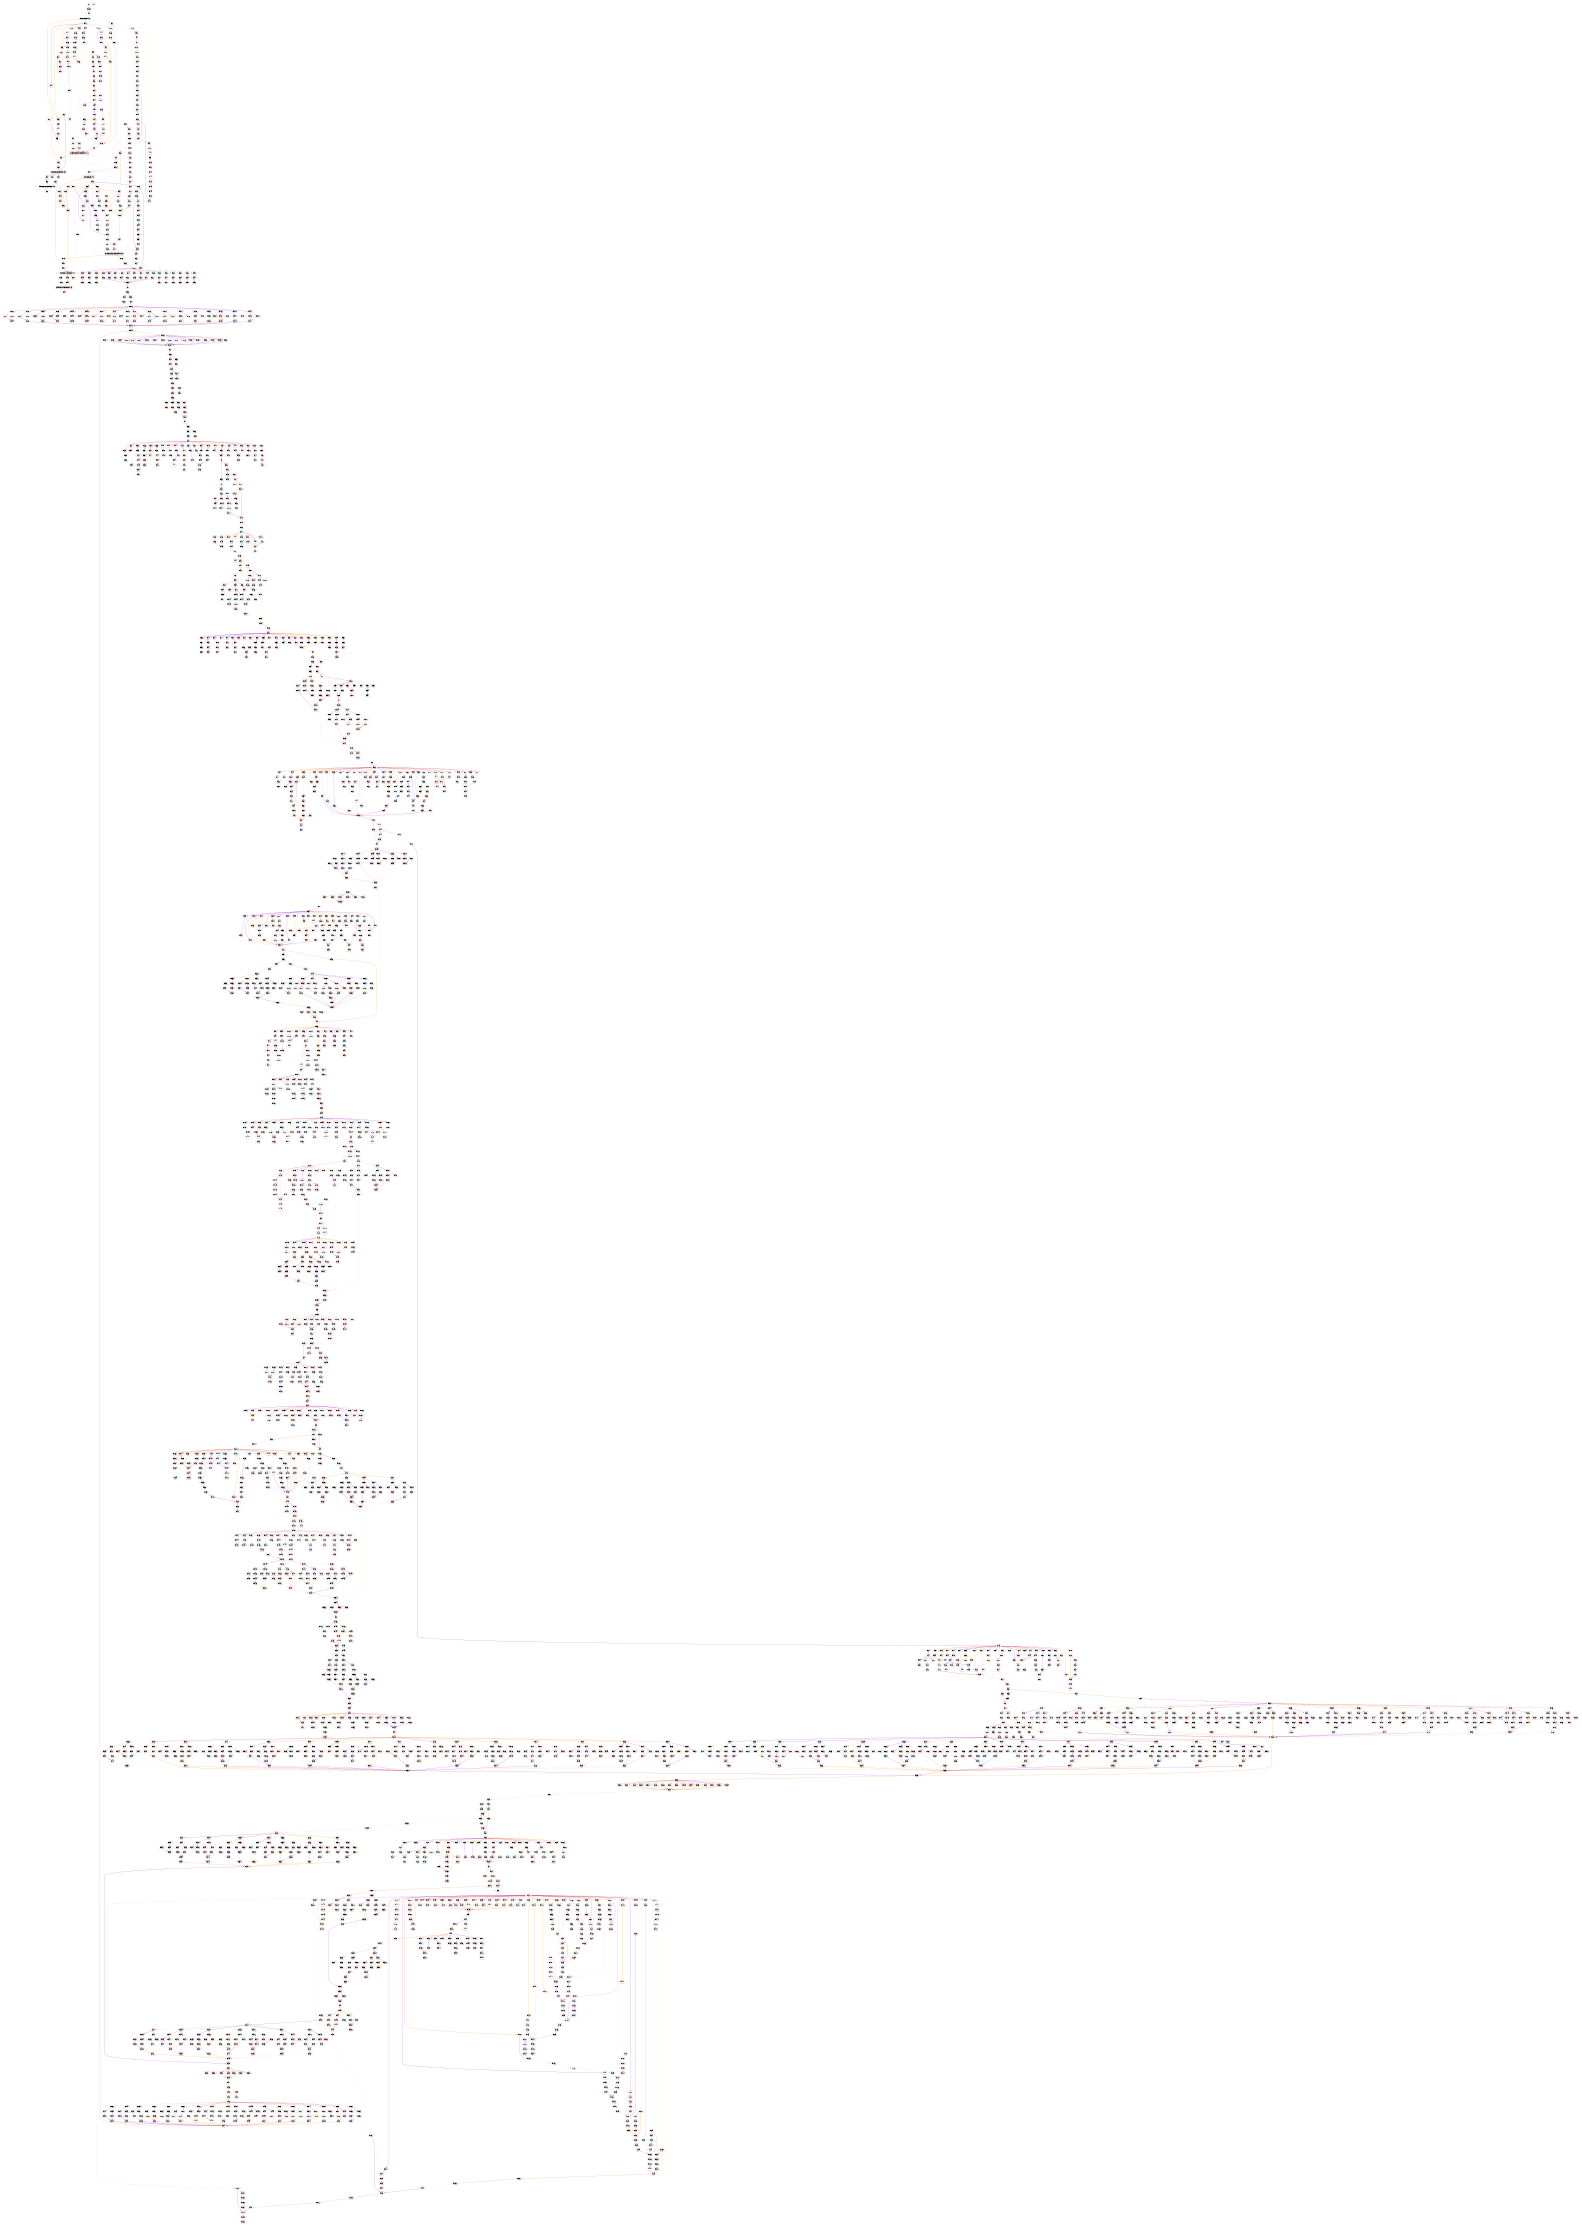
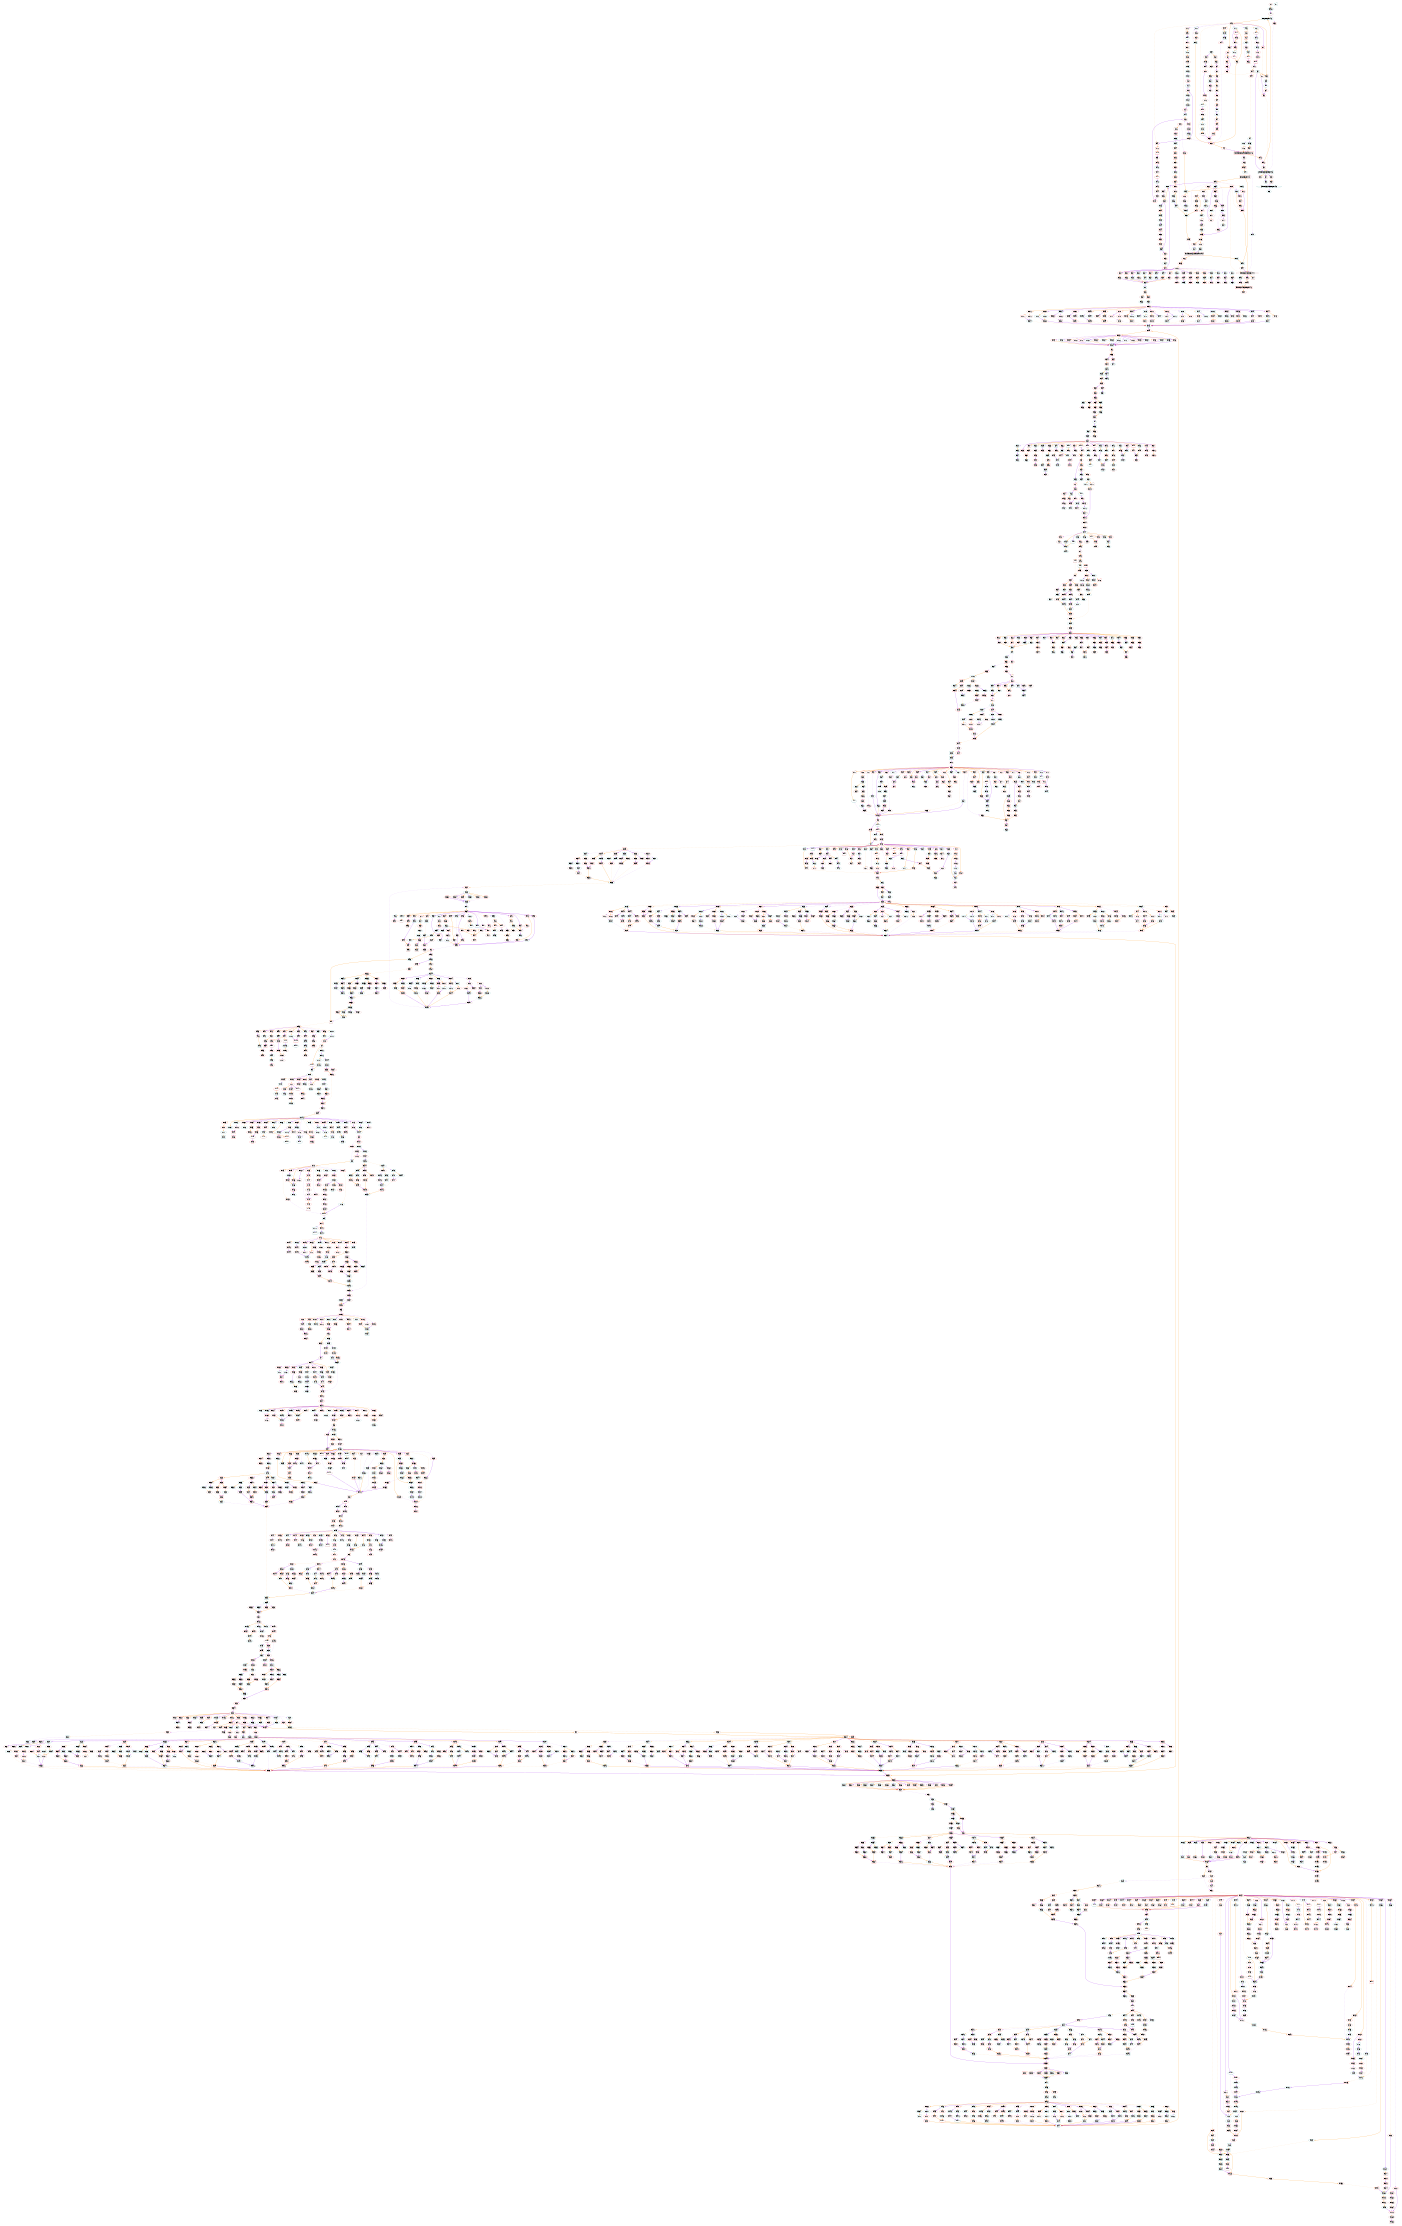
node "e_846": removed
